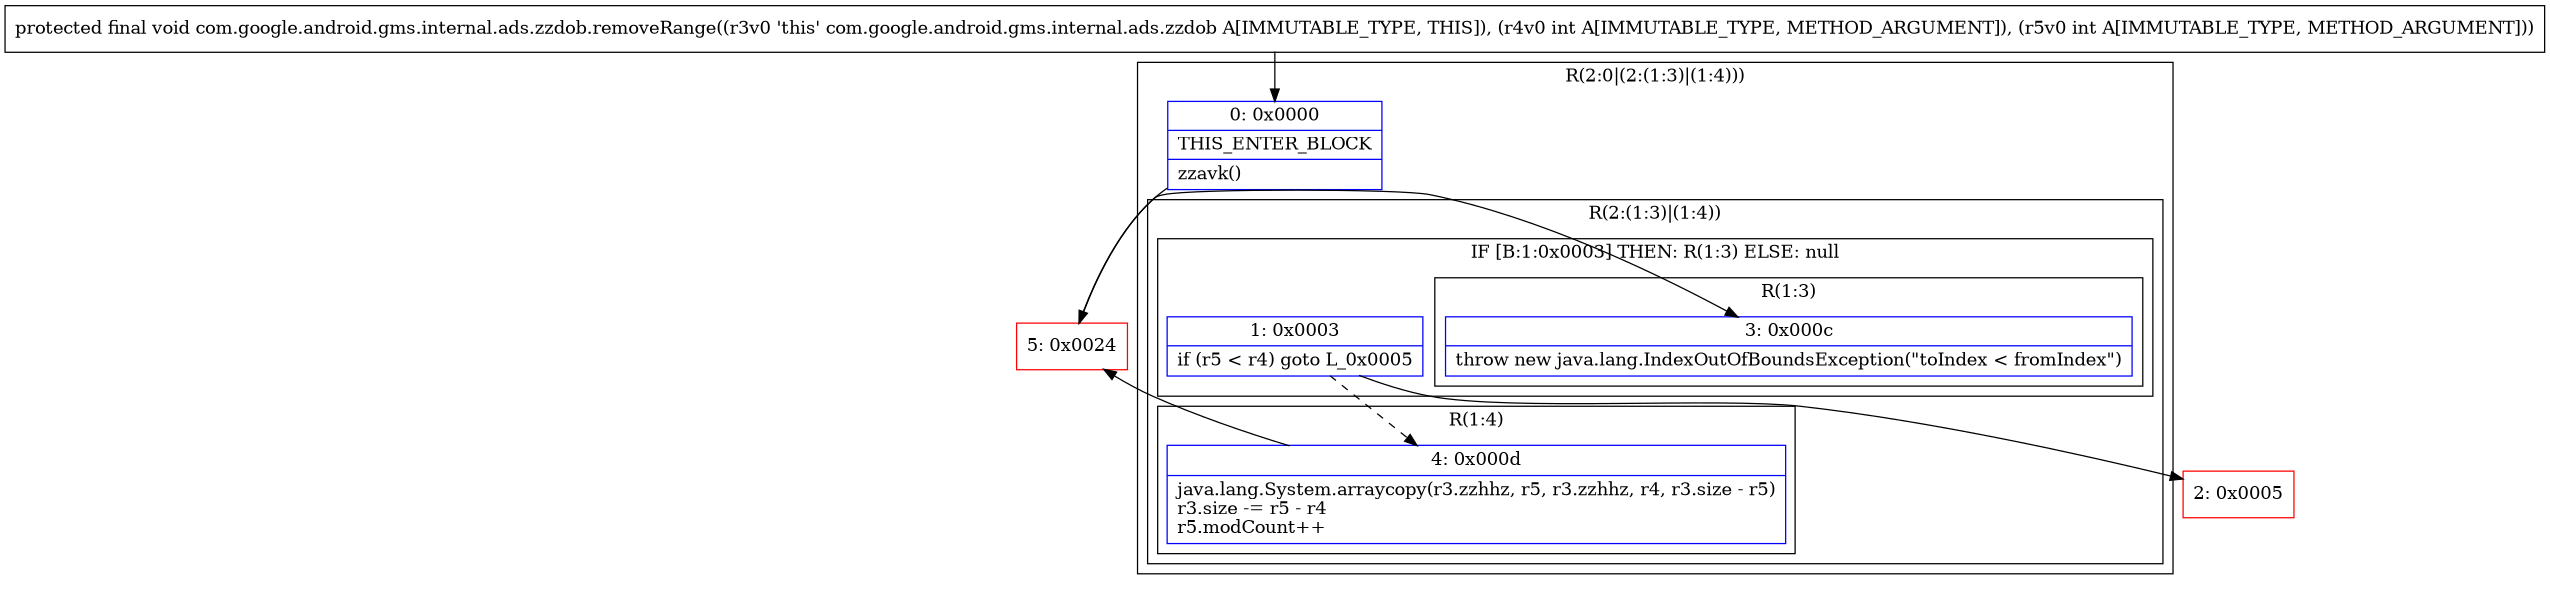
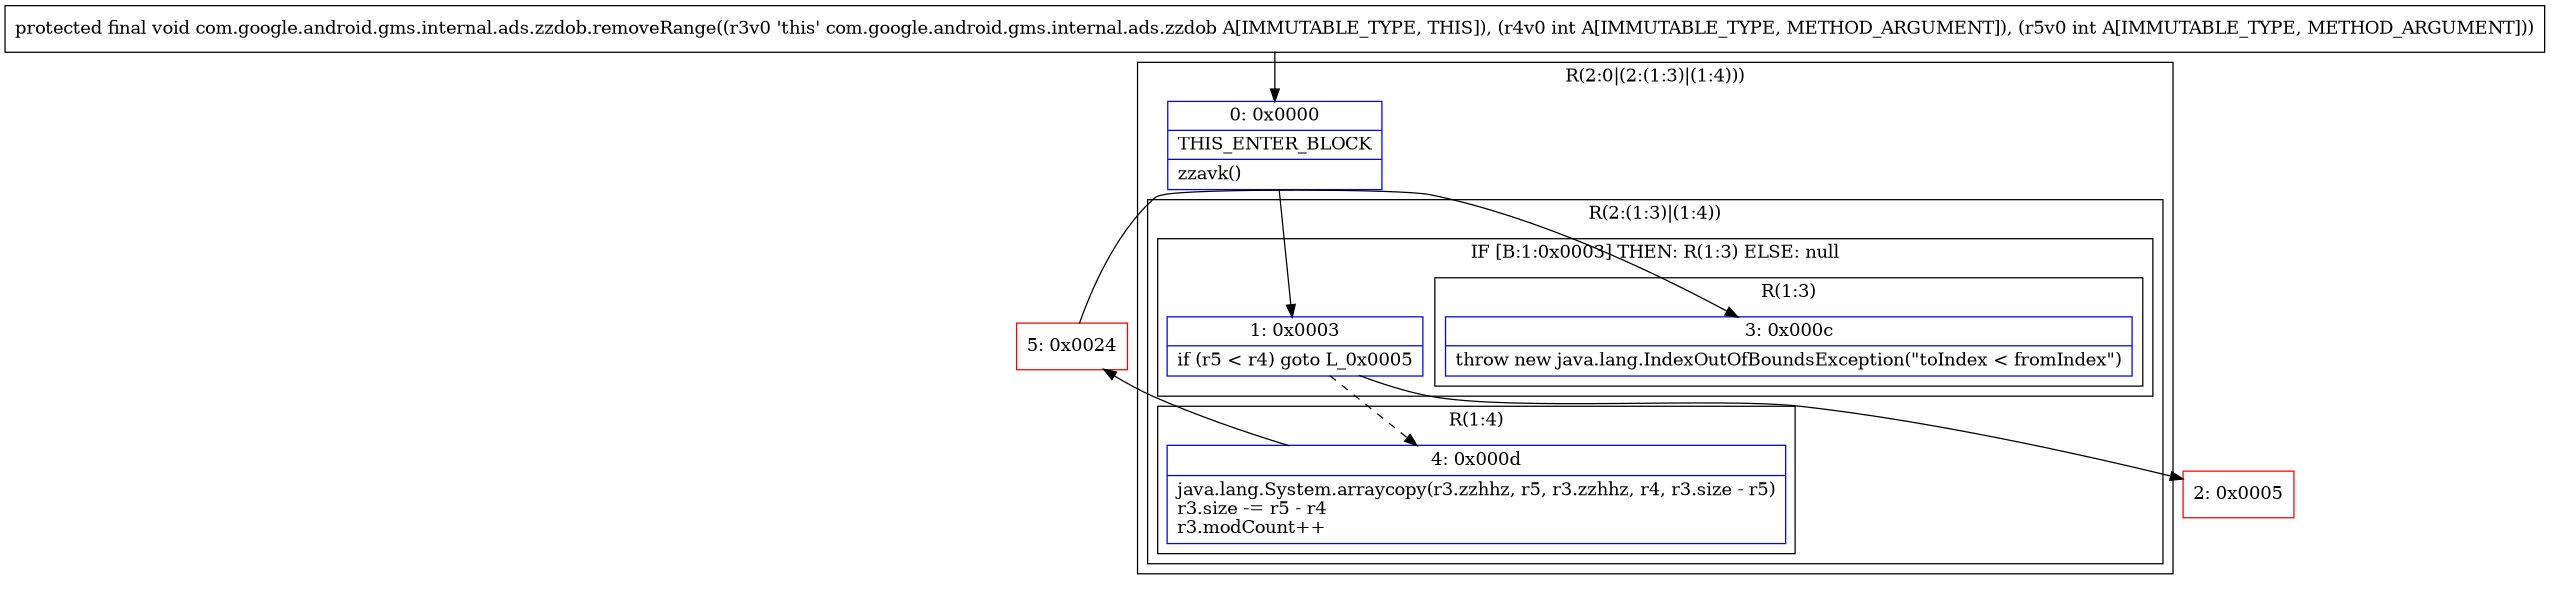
edge "0: 0x0000" -> "5: 0x0024": now "0: 0x0000" -> "1: 0x0003"
node "4: 0x000d": text "r5.modCount++" -> "r3.modCount++"
